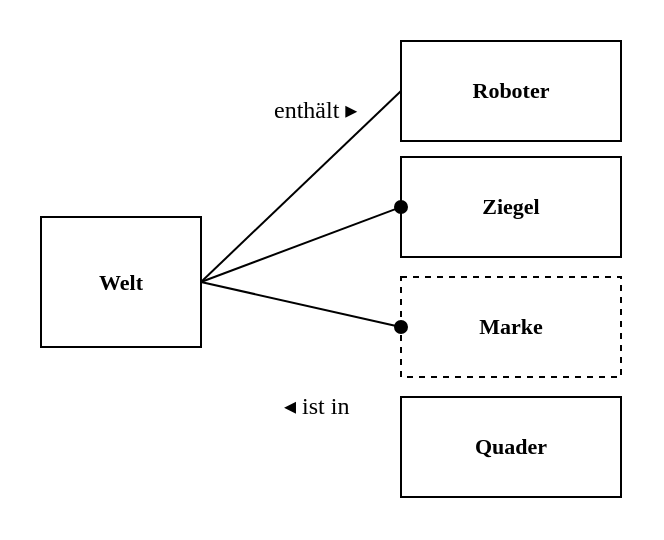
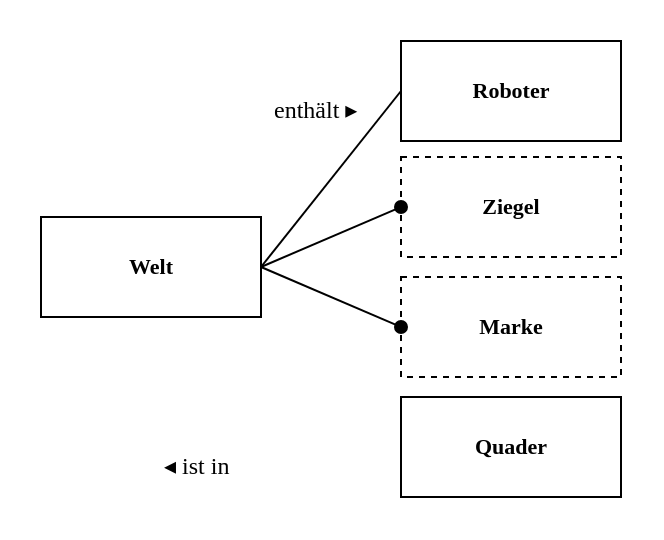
node "Ziegel": style solid -> dashed
node "Welt": size 160x130 -> 220x100
node "◂ ist in": moved (341, 407) -> (221, 467)
